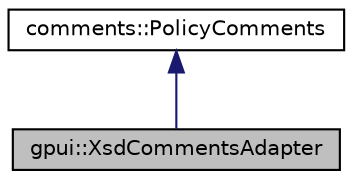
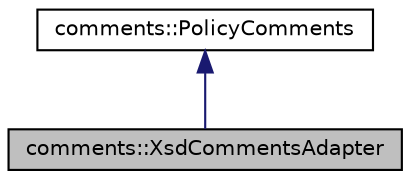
node "gpui::XsdCommentsAdapter": label "gpui::XsdCommentsAdapter" -> "comments::XsdCommentsAdapter"
